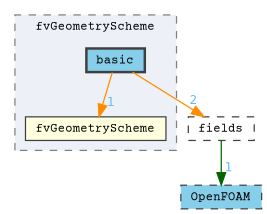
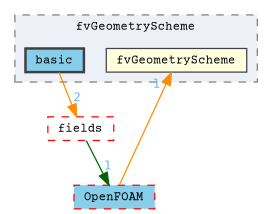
edge "basic" -> "fvGeometryScheme": now "OpenFOAM" -> "fvGeometryScheme"
node "fields": color grey25 -> red
node "OpenFOAM": color grey25 -> red
